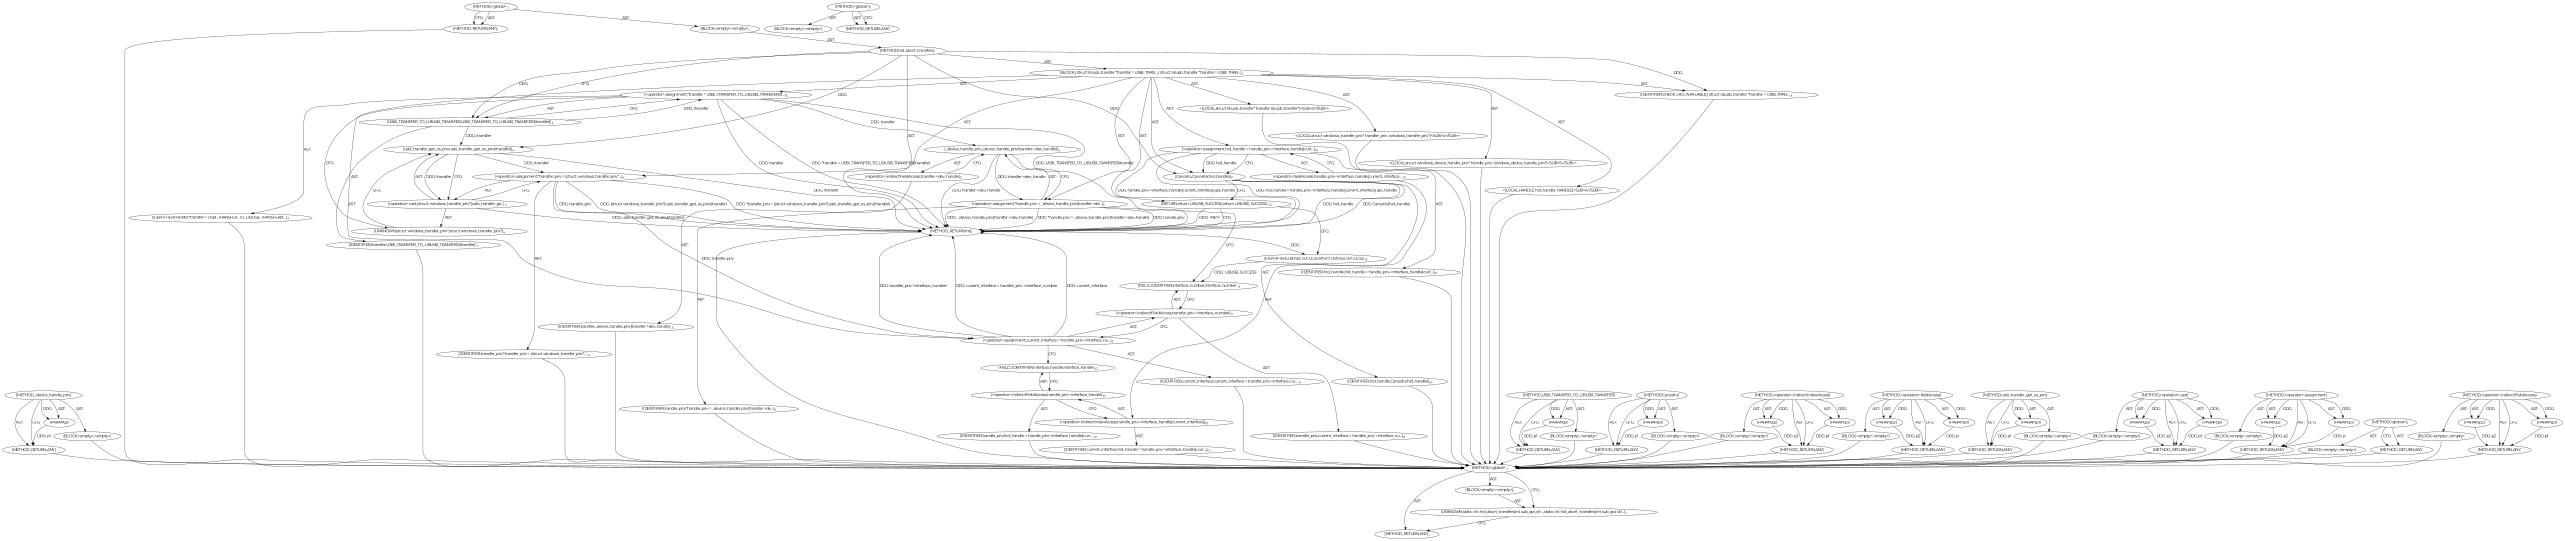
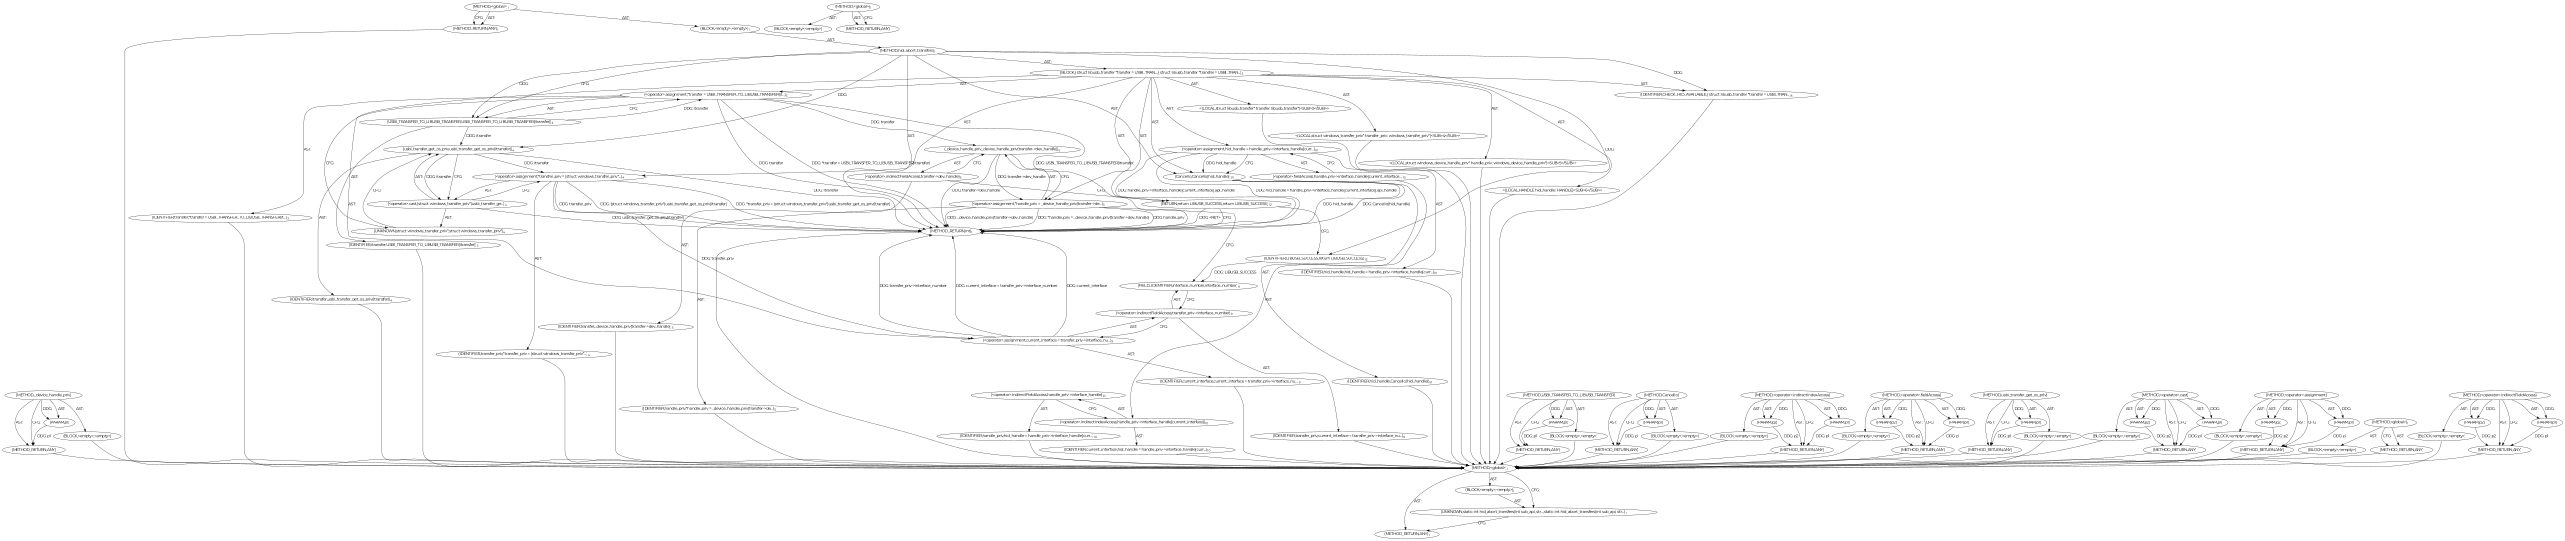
edge "(METHOD,hid_abort_transfers)" -> "(CancelIo,CancelIo(hid_handle))": label "DDG: " -> "AST: "
node "(CancelIo,CancelIo(hid_handle))": text "11" -> "91"
edge "(CancelIo,CancelIo(hid_handle))" -> "(RETURN,return LIBUSB_SUCCESS;,return LIBUSB_SUCCESS;)": now "(<operator>.indirectFieldAccess,transfer->dev_handle)" -> "(RETURN,return LIBUSB_SUCCESS;,return LIBUSB_SUCCESS;)"
edge "(METHOD_RETURN,int)" -> "(IDENTIFIER,LIBUSB_SUCCESS,return LIBUSB_SUCCESS;)": now "(METHOD,hid_abort_transfers)" -> "(IDENTIFIER,LIBUSB_SUCCESS,return LIBUSB_SUCCESS;)"
node "(IDENTIFIER,itransfer,usbi_transfer_get_os_priv(itransfer))": added
node "(FIELD_IDENTIFIER,interface_handle,interface_handle)": removed
